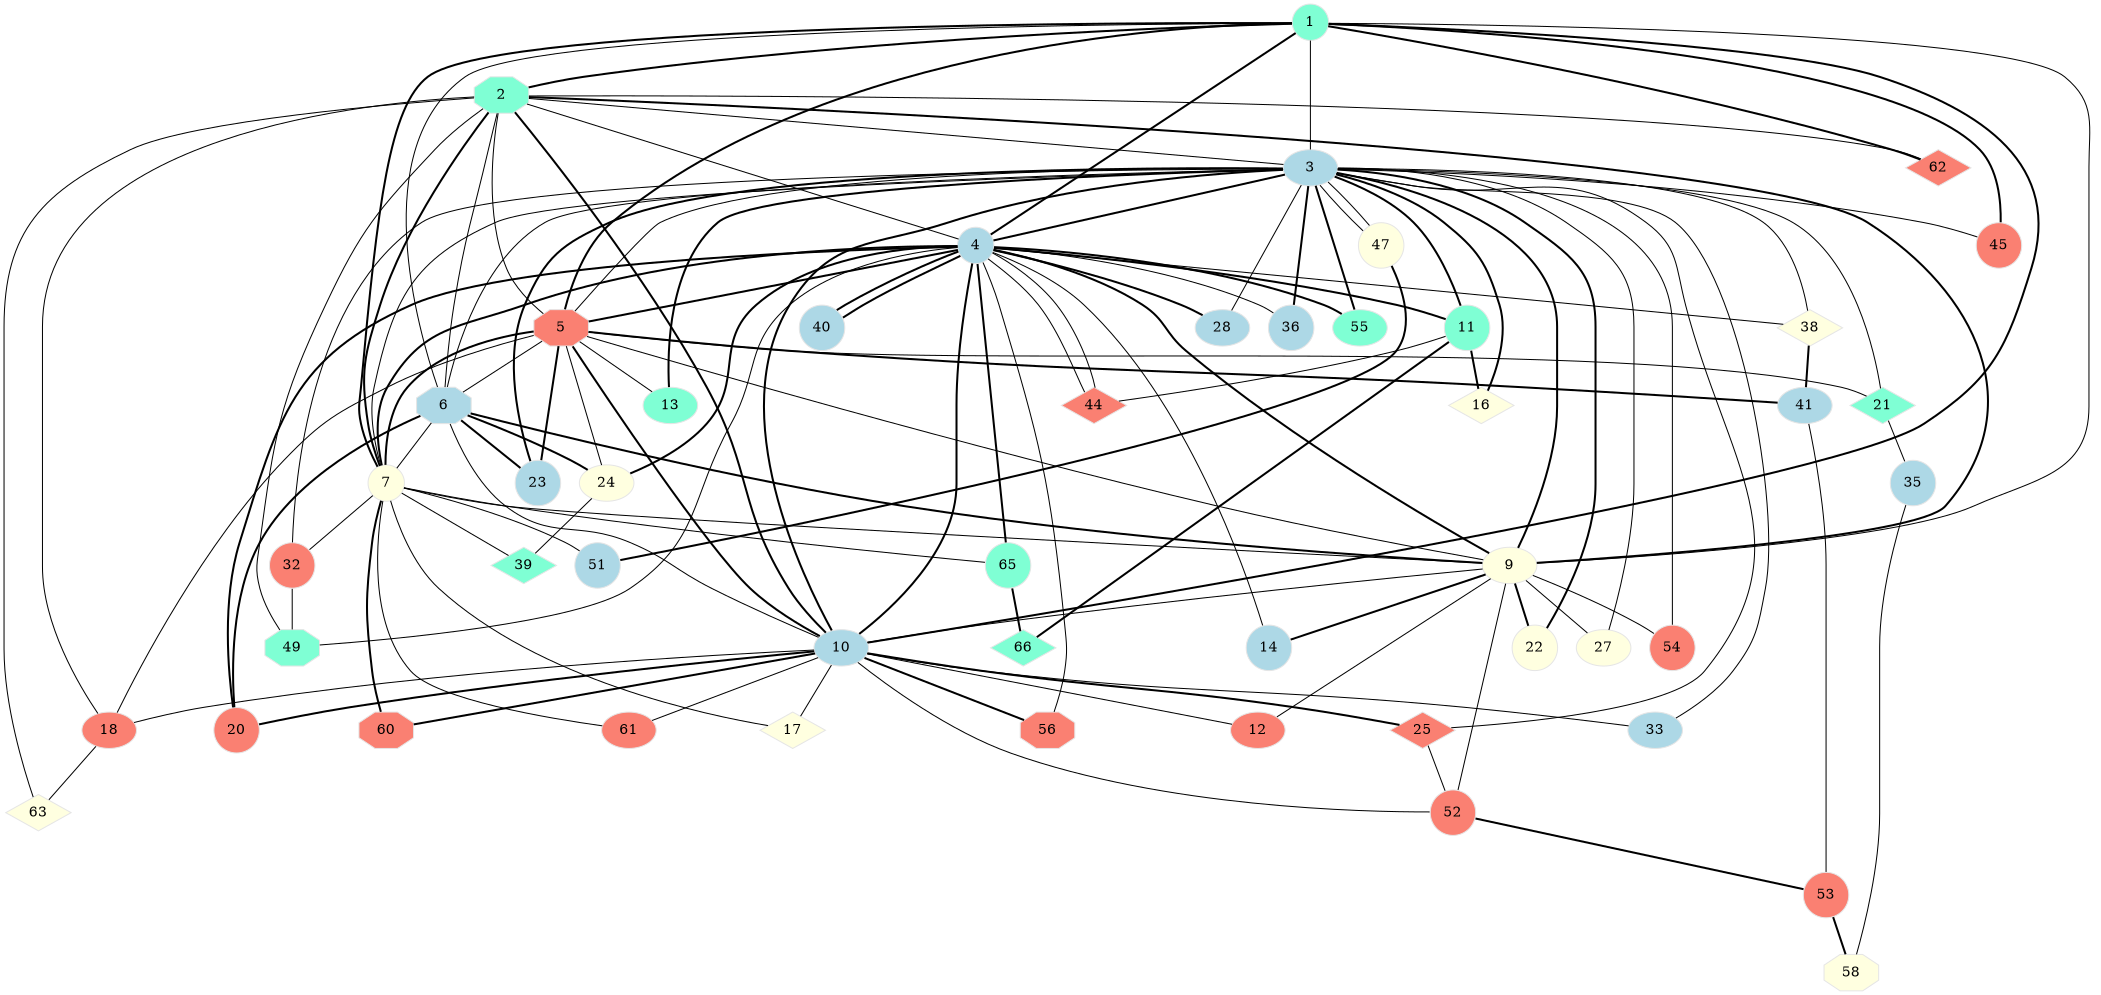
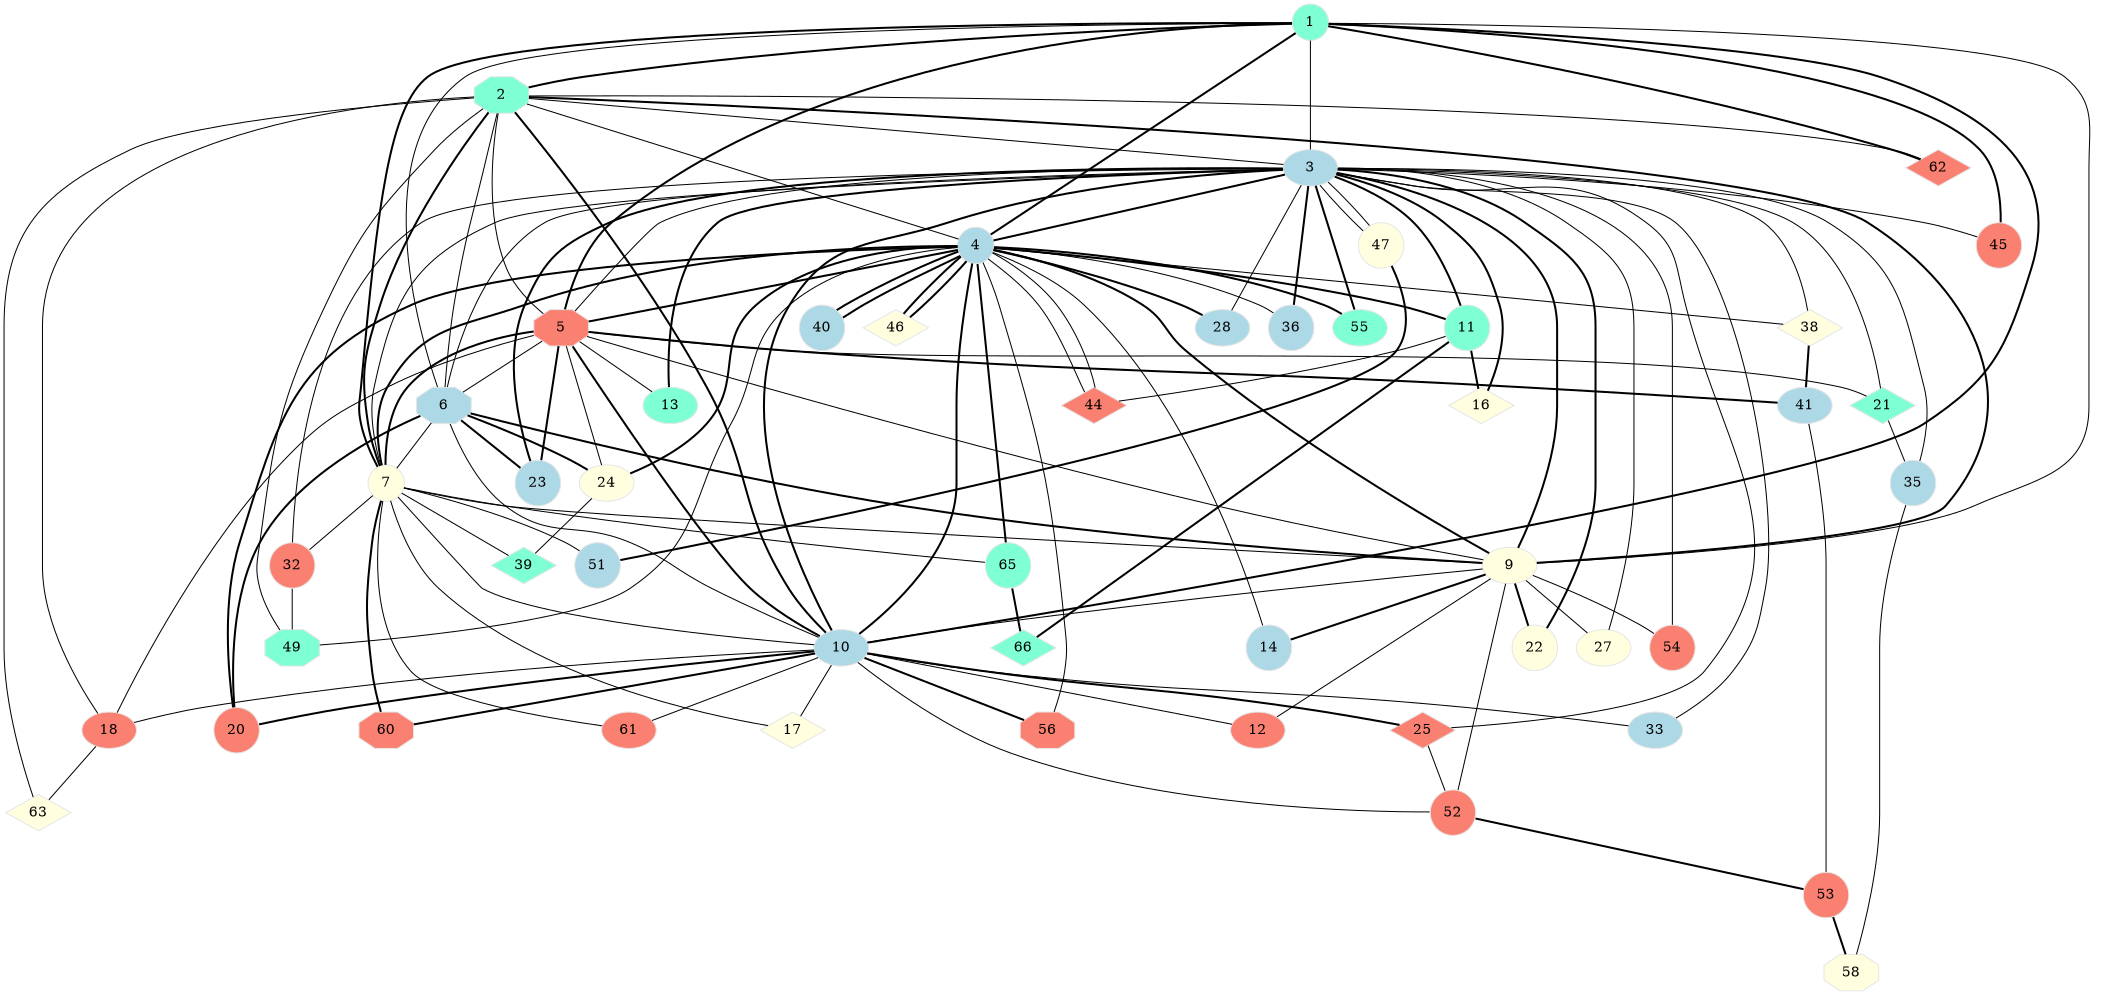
edge "3" -- "35": added
node "46": added
edge "7" -- "10": added
